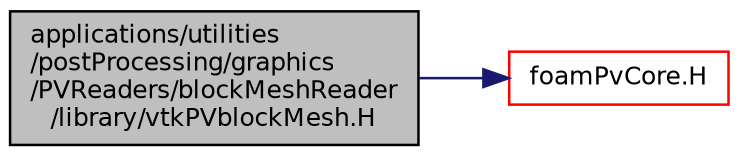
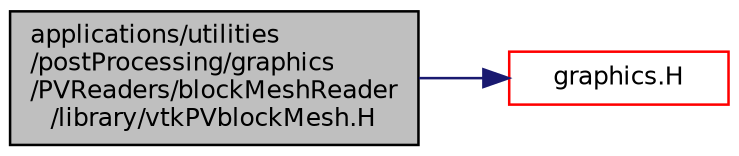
node "foamPvCore.H": label "foamPvCore.H" -> "graphics.H"
